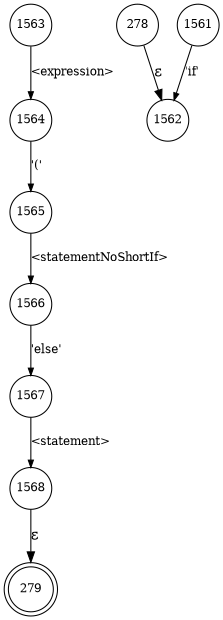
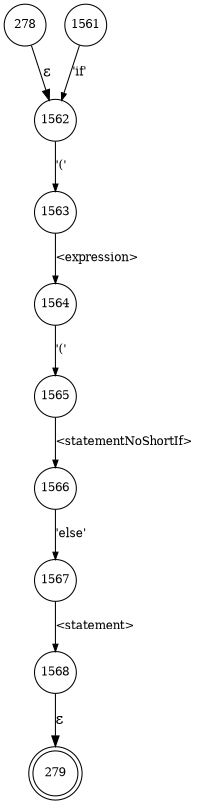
edge "1562" -> "1563": added, label "'('"
